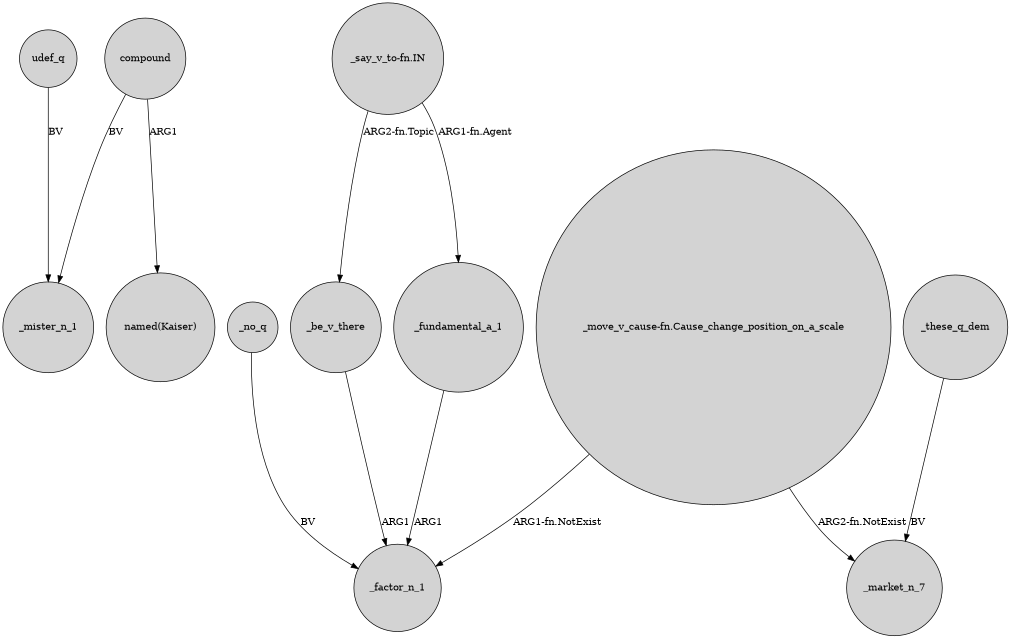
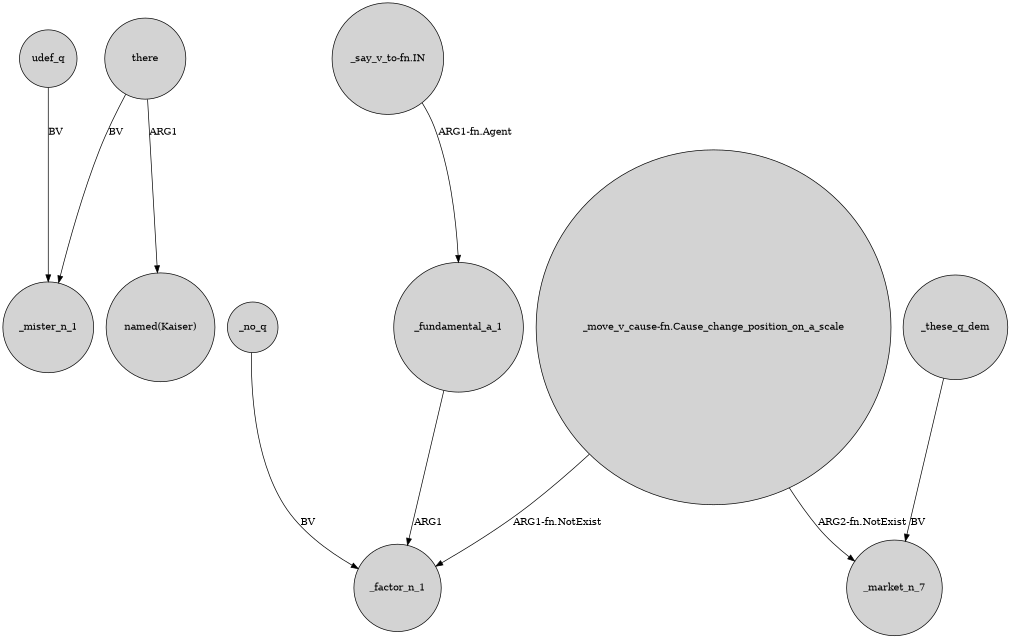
node "compound": label "compound" -> "there"
node "_be_v_there": removed
